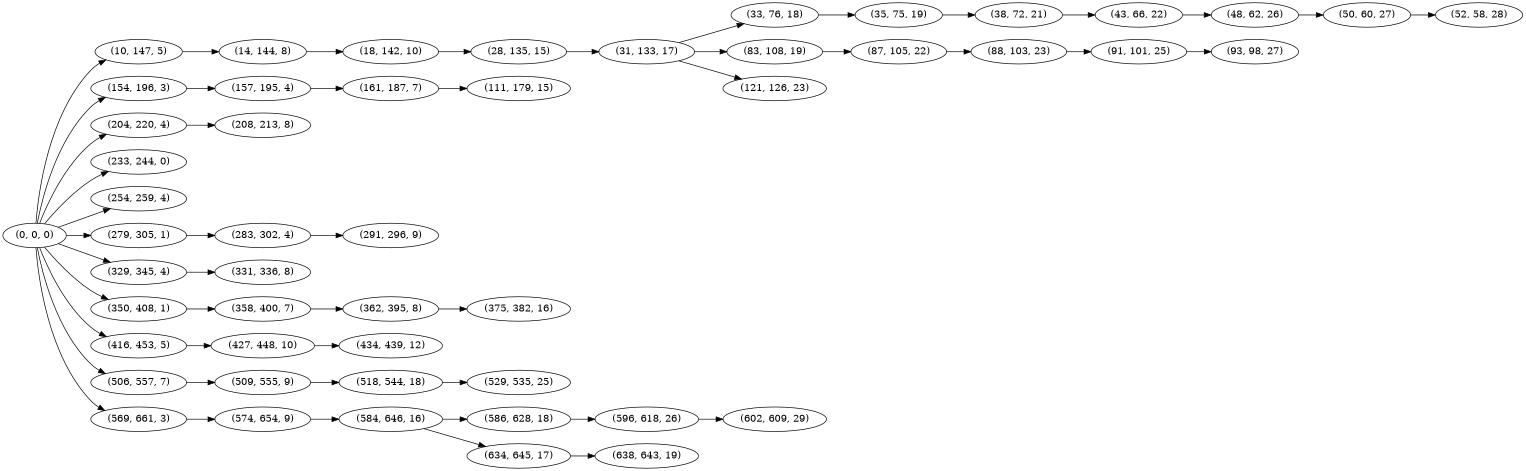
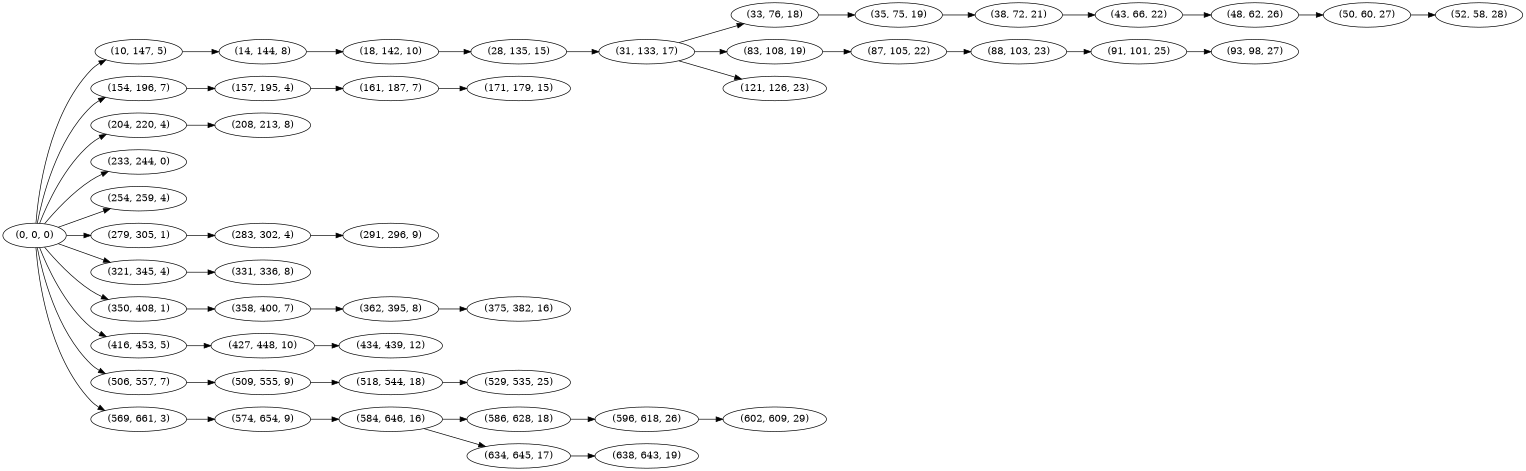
node "(154, 196, 3)": label "(154, 196, 3)" -> "(154, 196, 7)"
node "(111, 179, 15)": label "(111, 179, 15)" -> "(171, 179, 15)"
node "(329, 345, 4)": label "(329, 345, 4)" -> "(321, 345, 4)"
